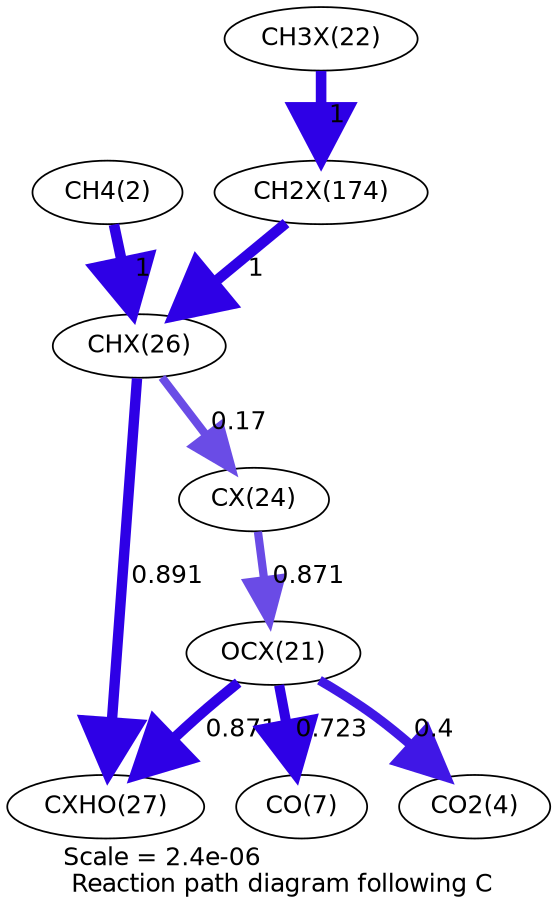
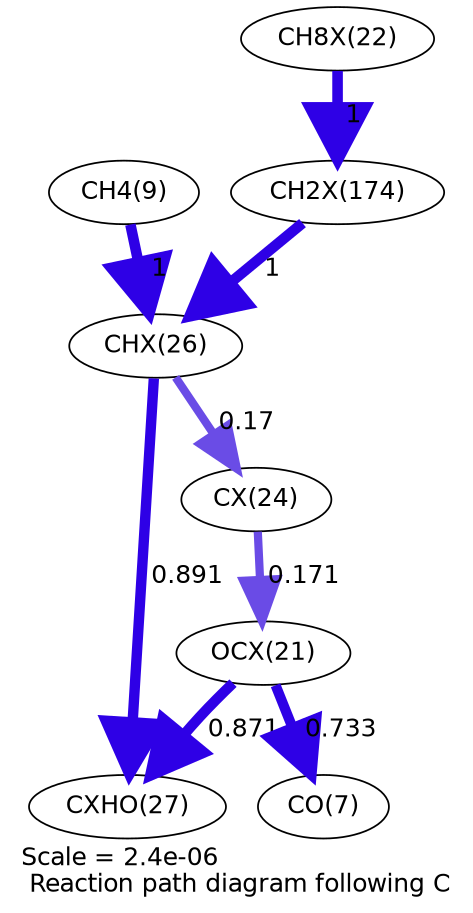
node "CH3X(22)": label "CH3X(22)" -> "CH8X(22)"
node "CH4(2)": label "CH4(2)" -> "CH4(9)"
edge "CX(24)" -> "OCX(21)": label " 0.871" -> " 0.171"
edge "OCX(21)" -> "CO(7)": label " 0.723" -> " 0.733"
node "CO2(4)": removed
